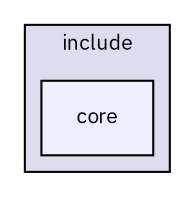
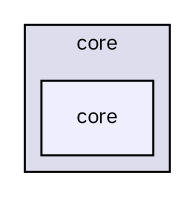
cluster "include": label "include" -> "core"
